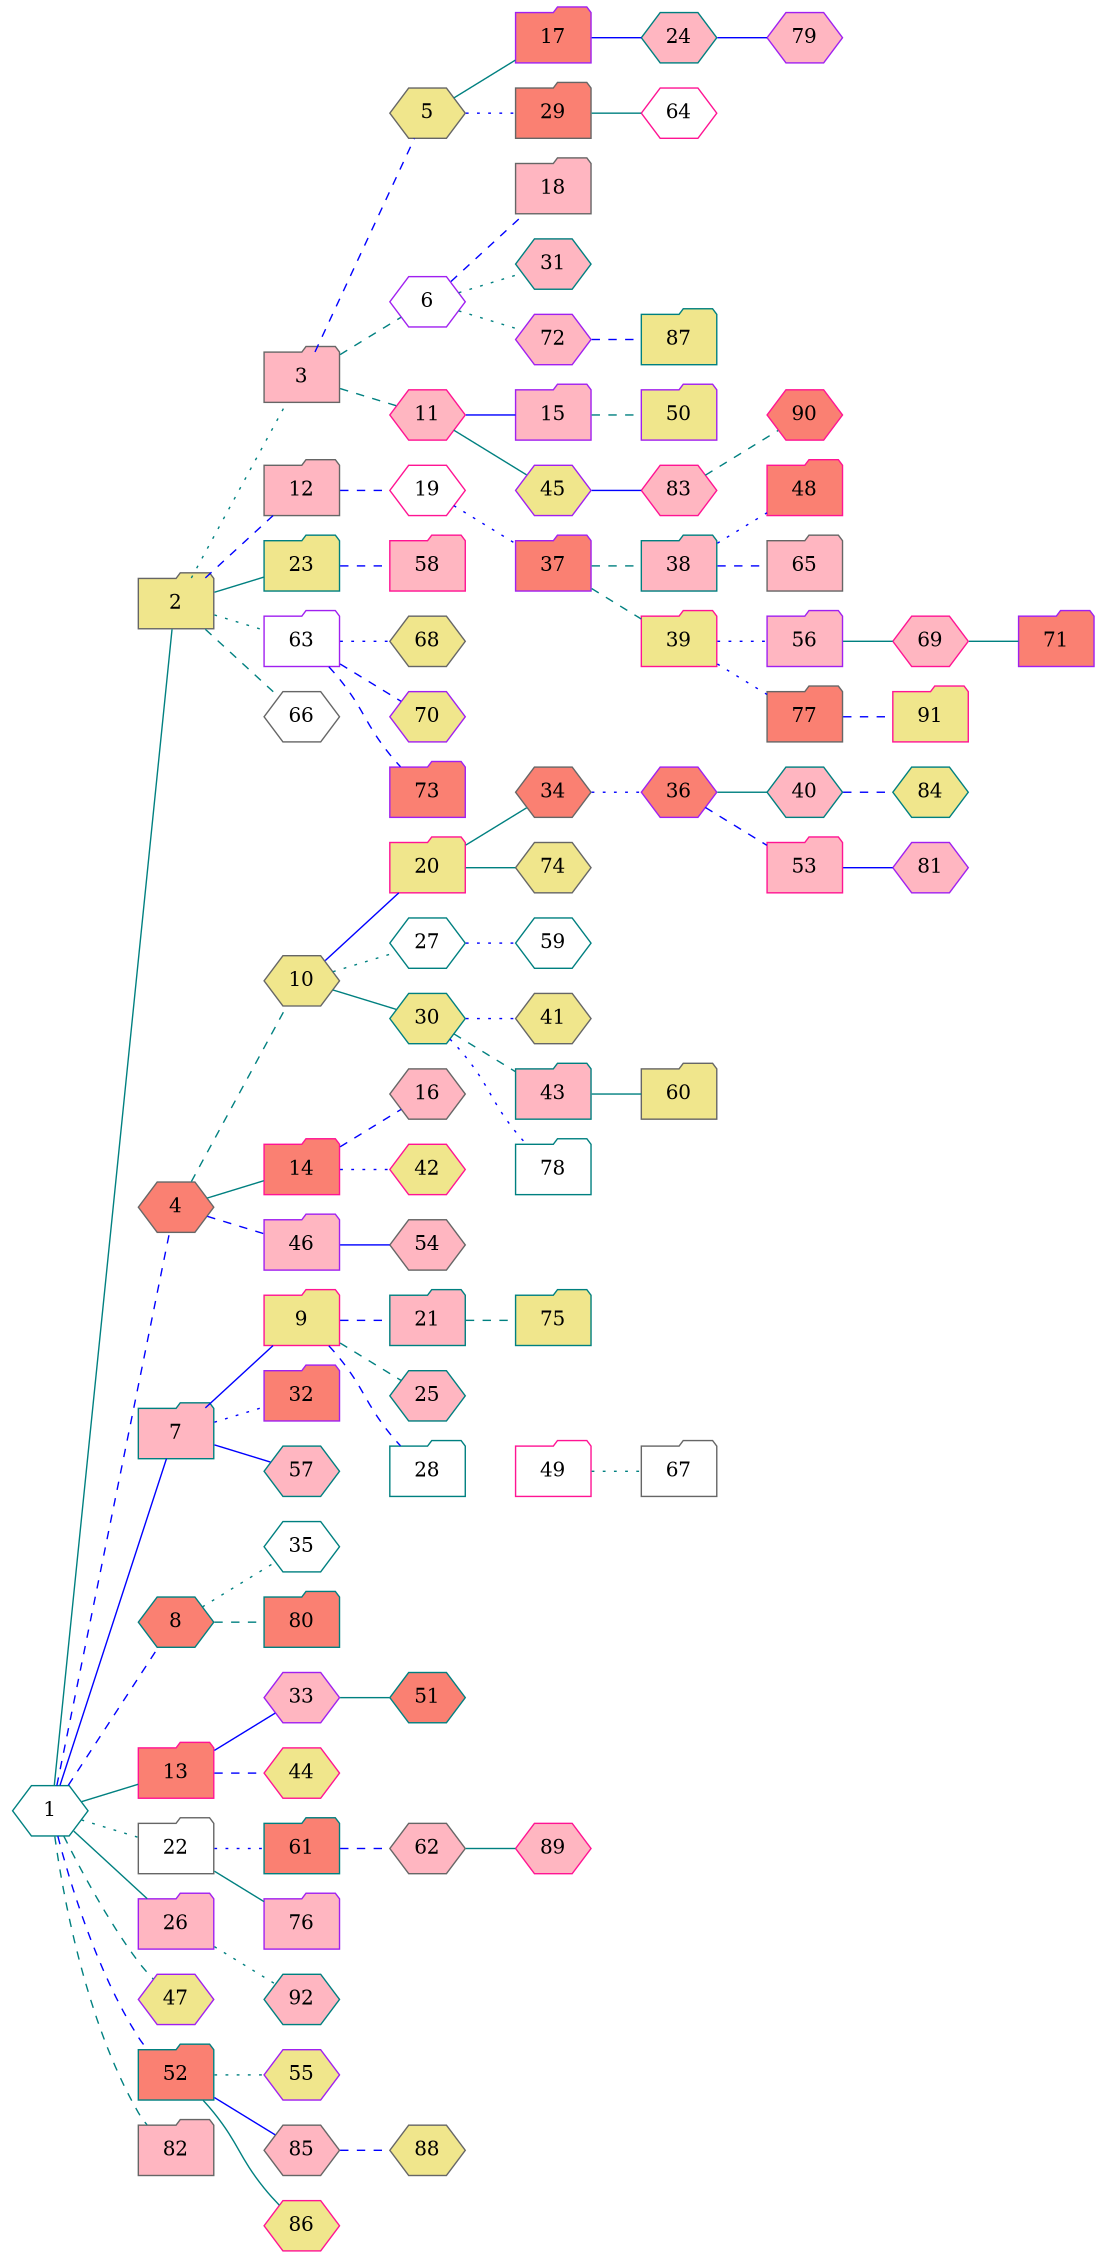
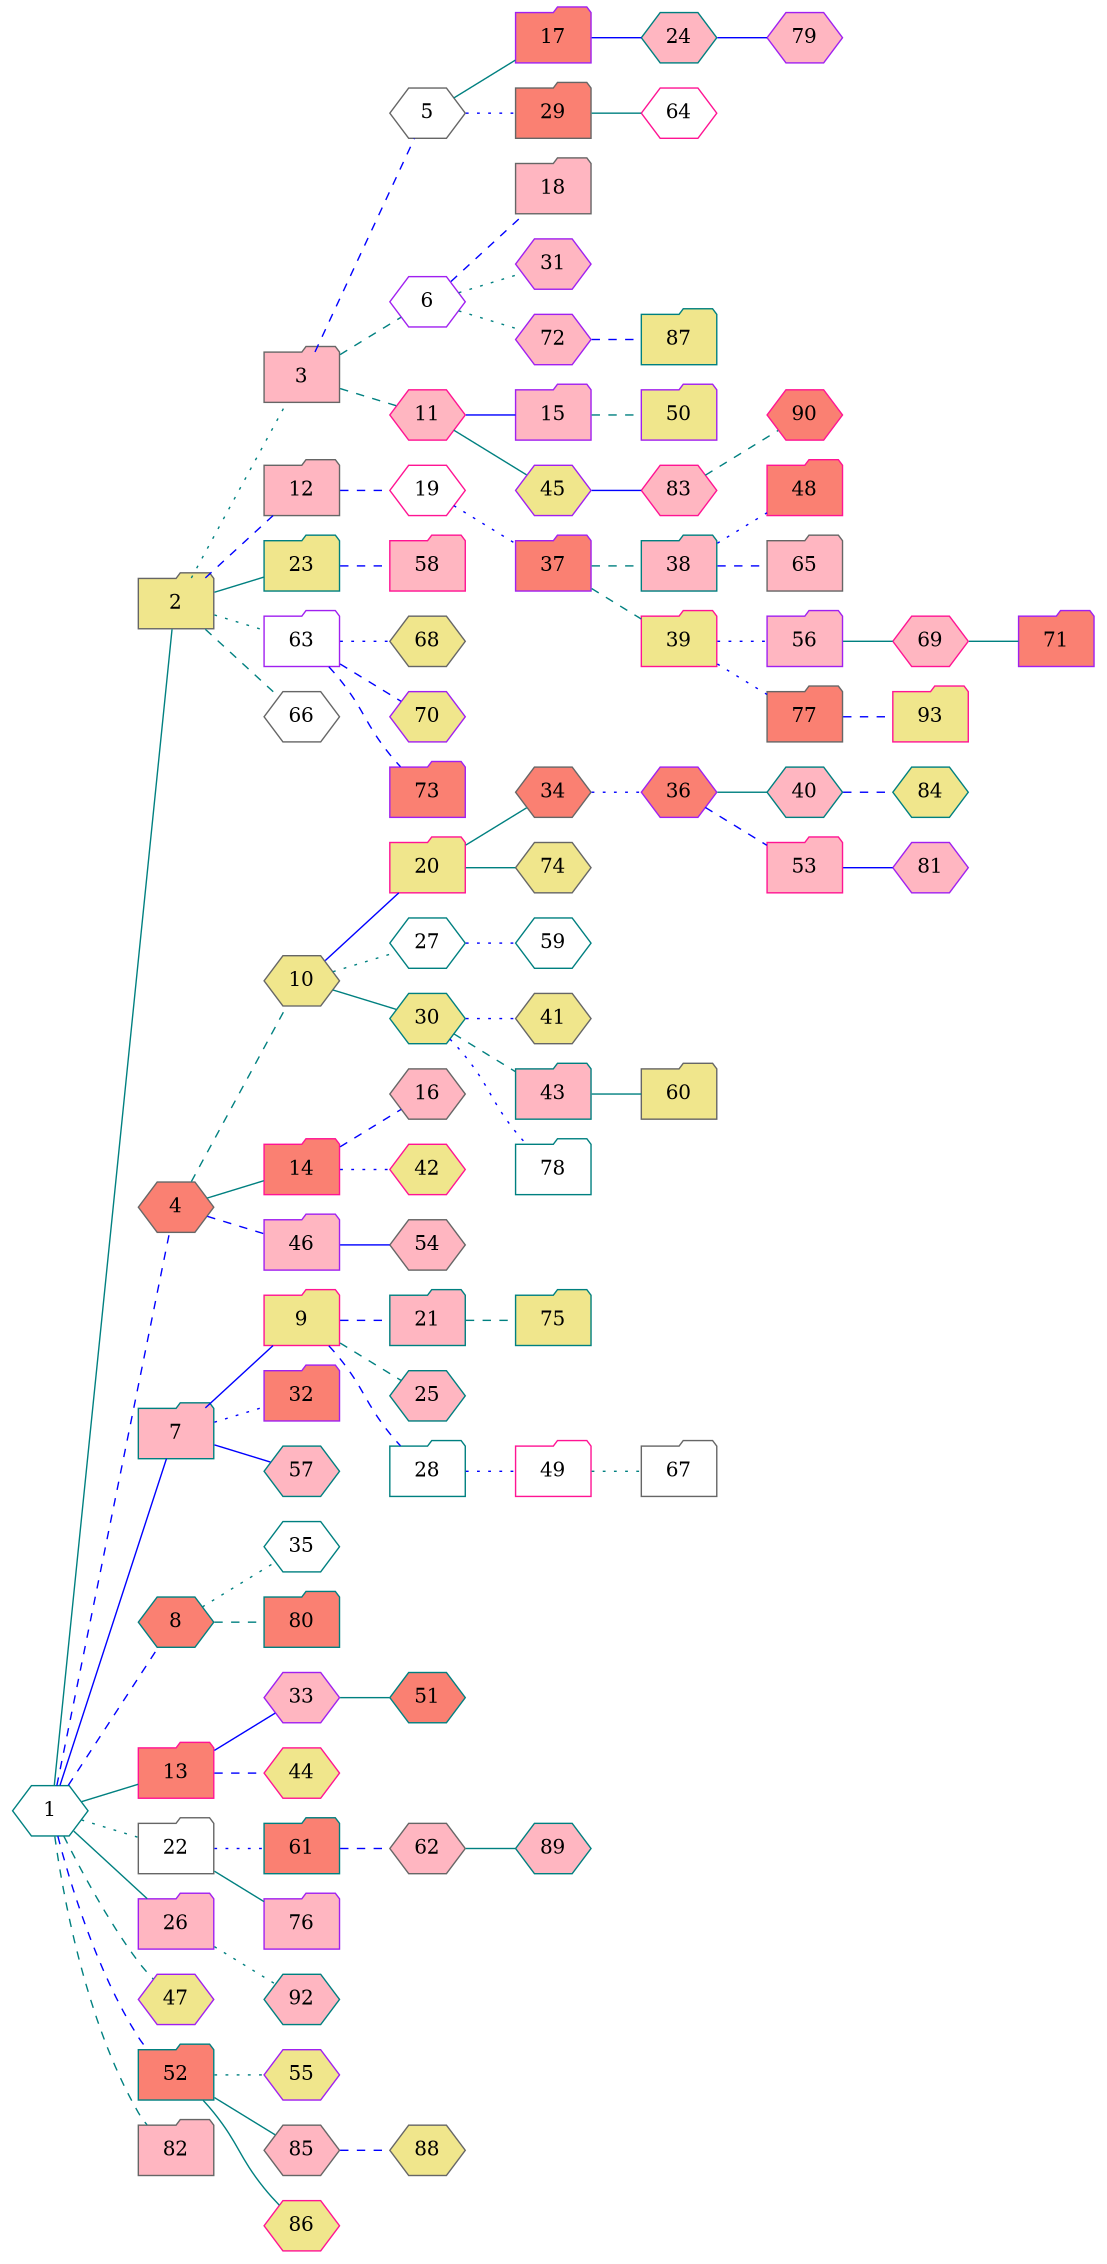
node "5": fillcolor khaki -> white
node "31": color teal -> purple
node "91": label "91" -> "93"
edge "28" -- "49": added
node "89": color deeppink -> teal
edge "52" -- "85": color blue -> teal
